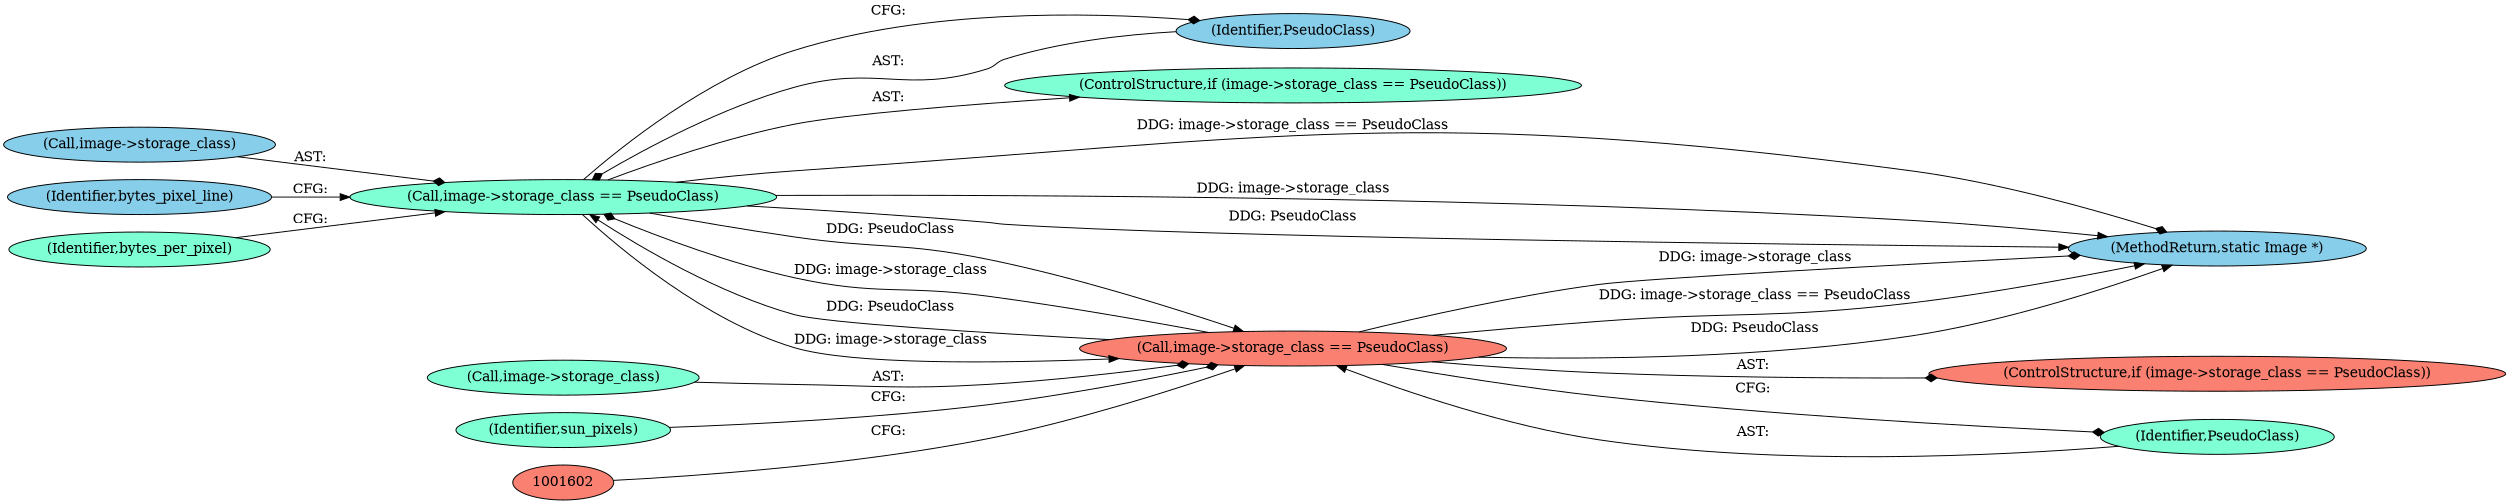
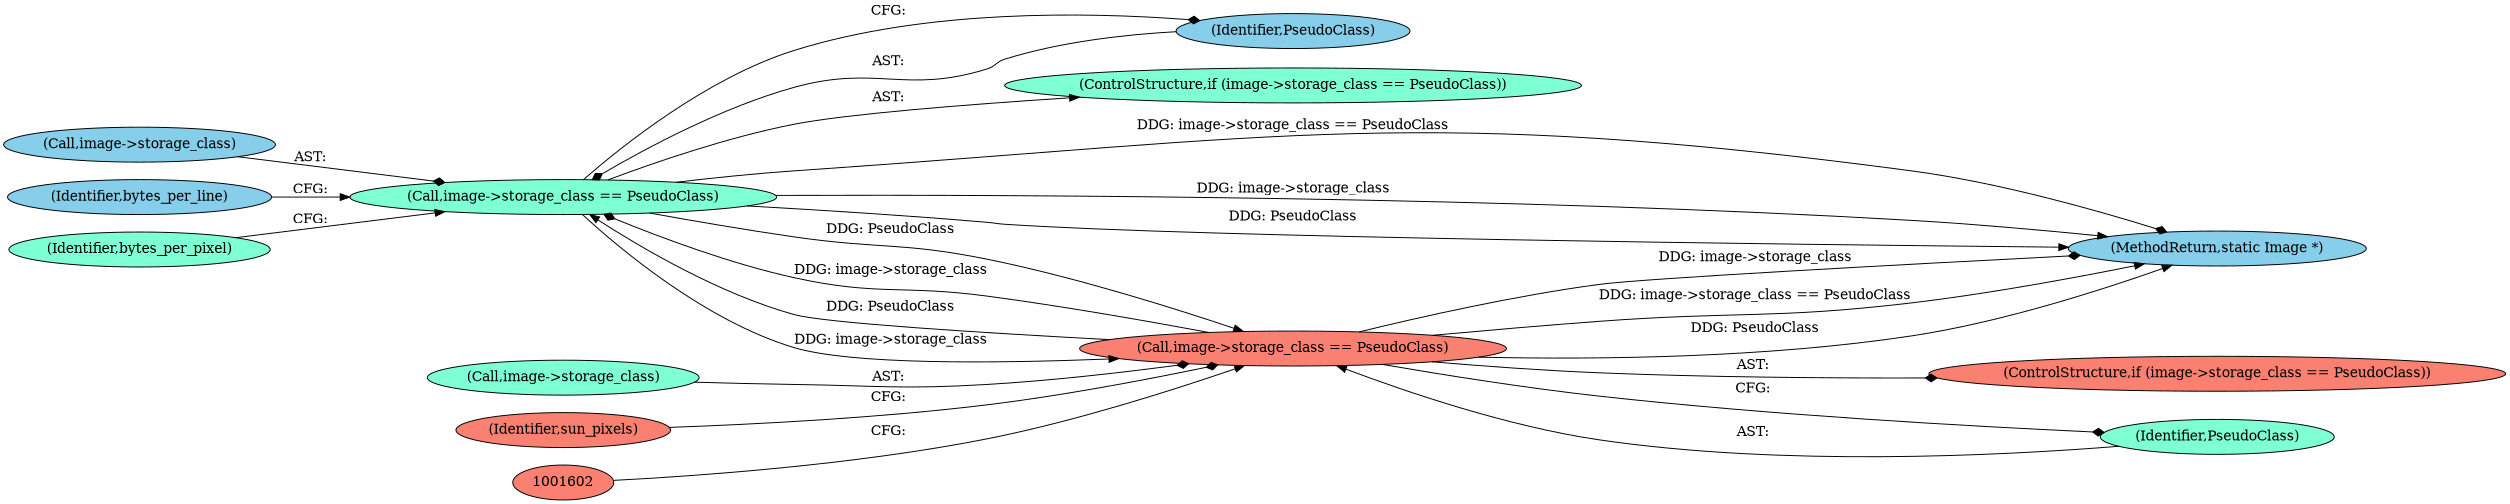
node "(Identifier,bytes_pixel_line)": label "(Identifier,bytes_pixel_line)" -> "(Identifier,bytes_per_line)"
node "(Identifier,sun_pixels)": fillcolor aquamarine -> salmon
